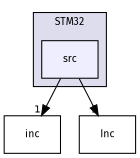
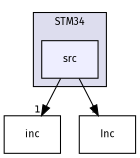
cluster "STM32": label "STM32" -> "STM34"
